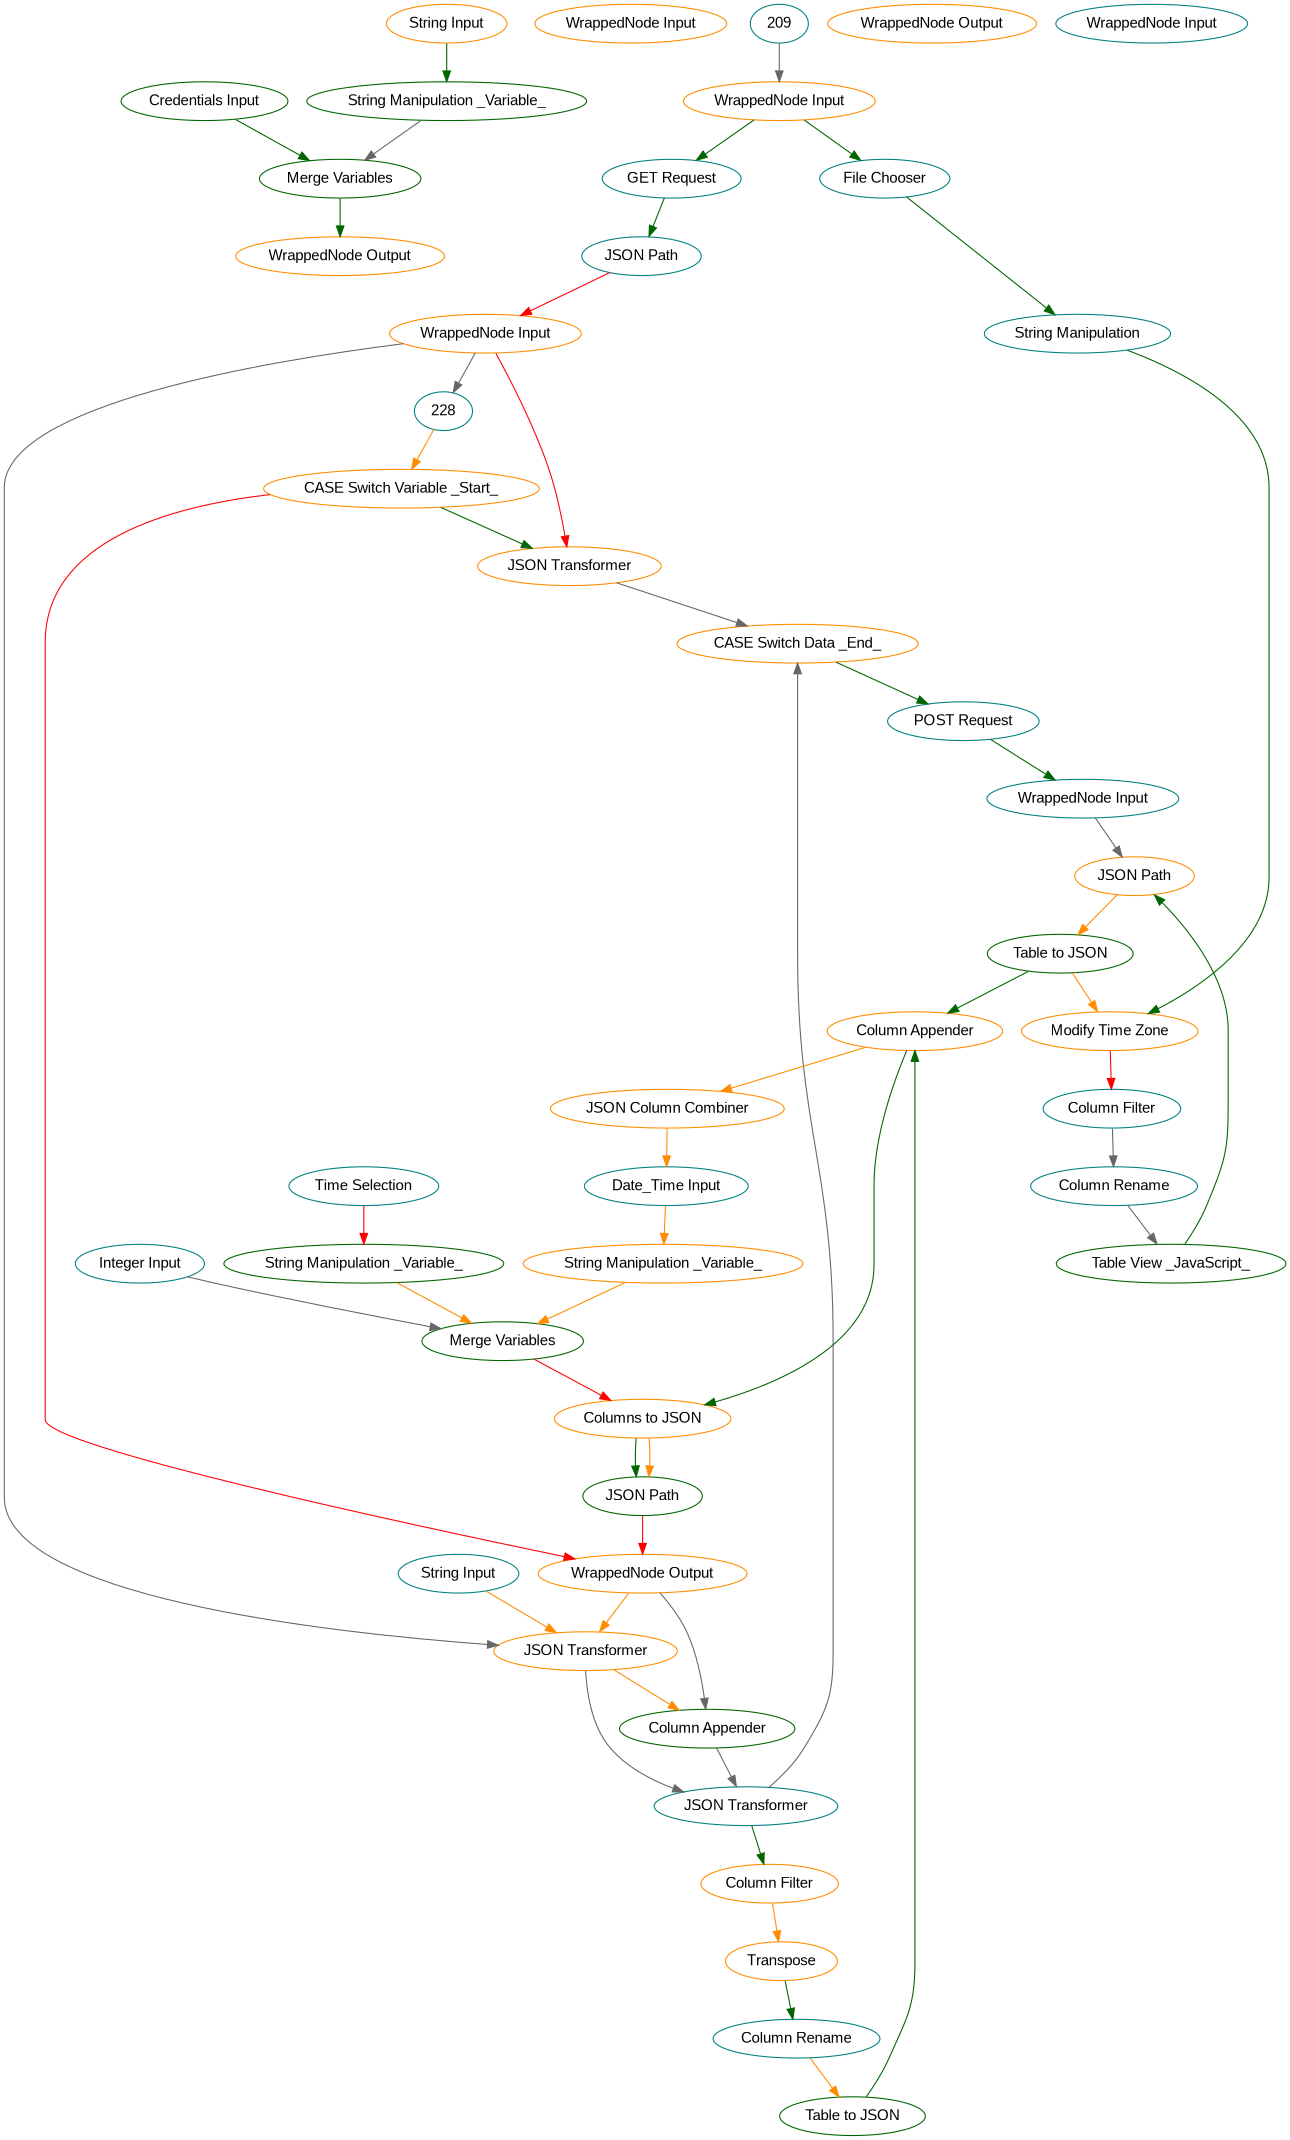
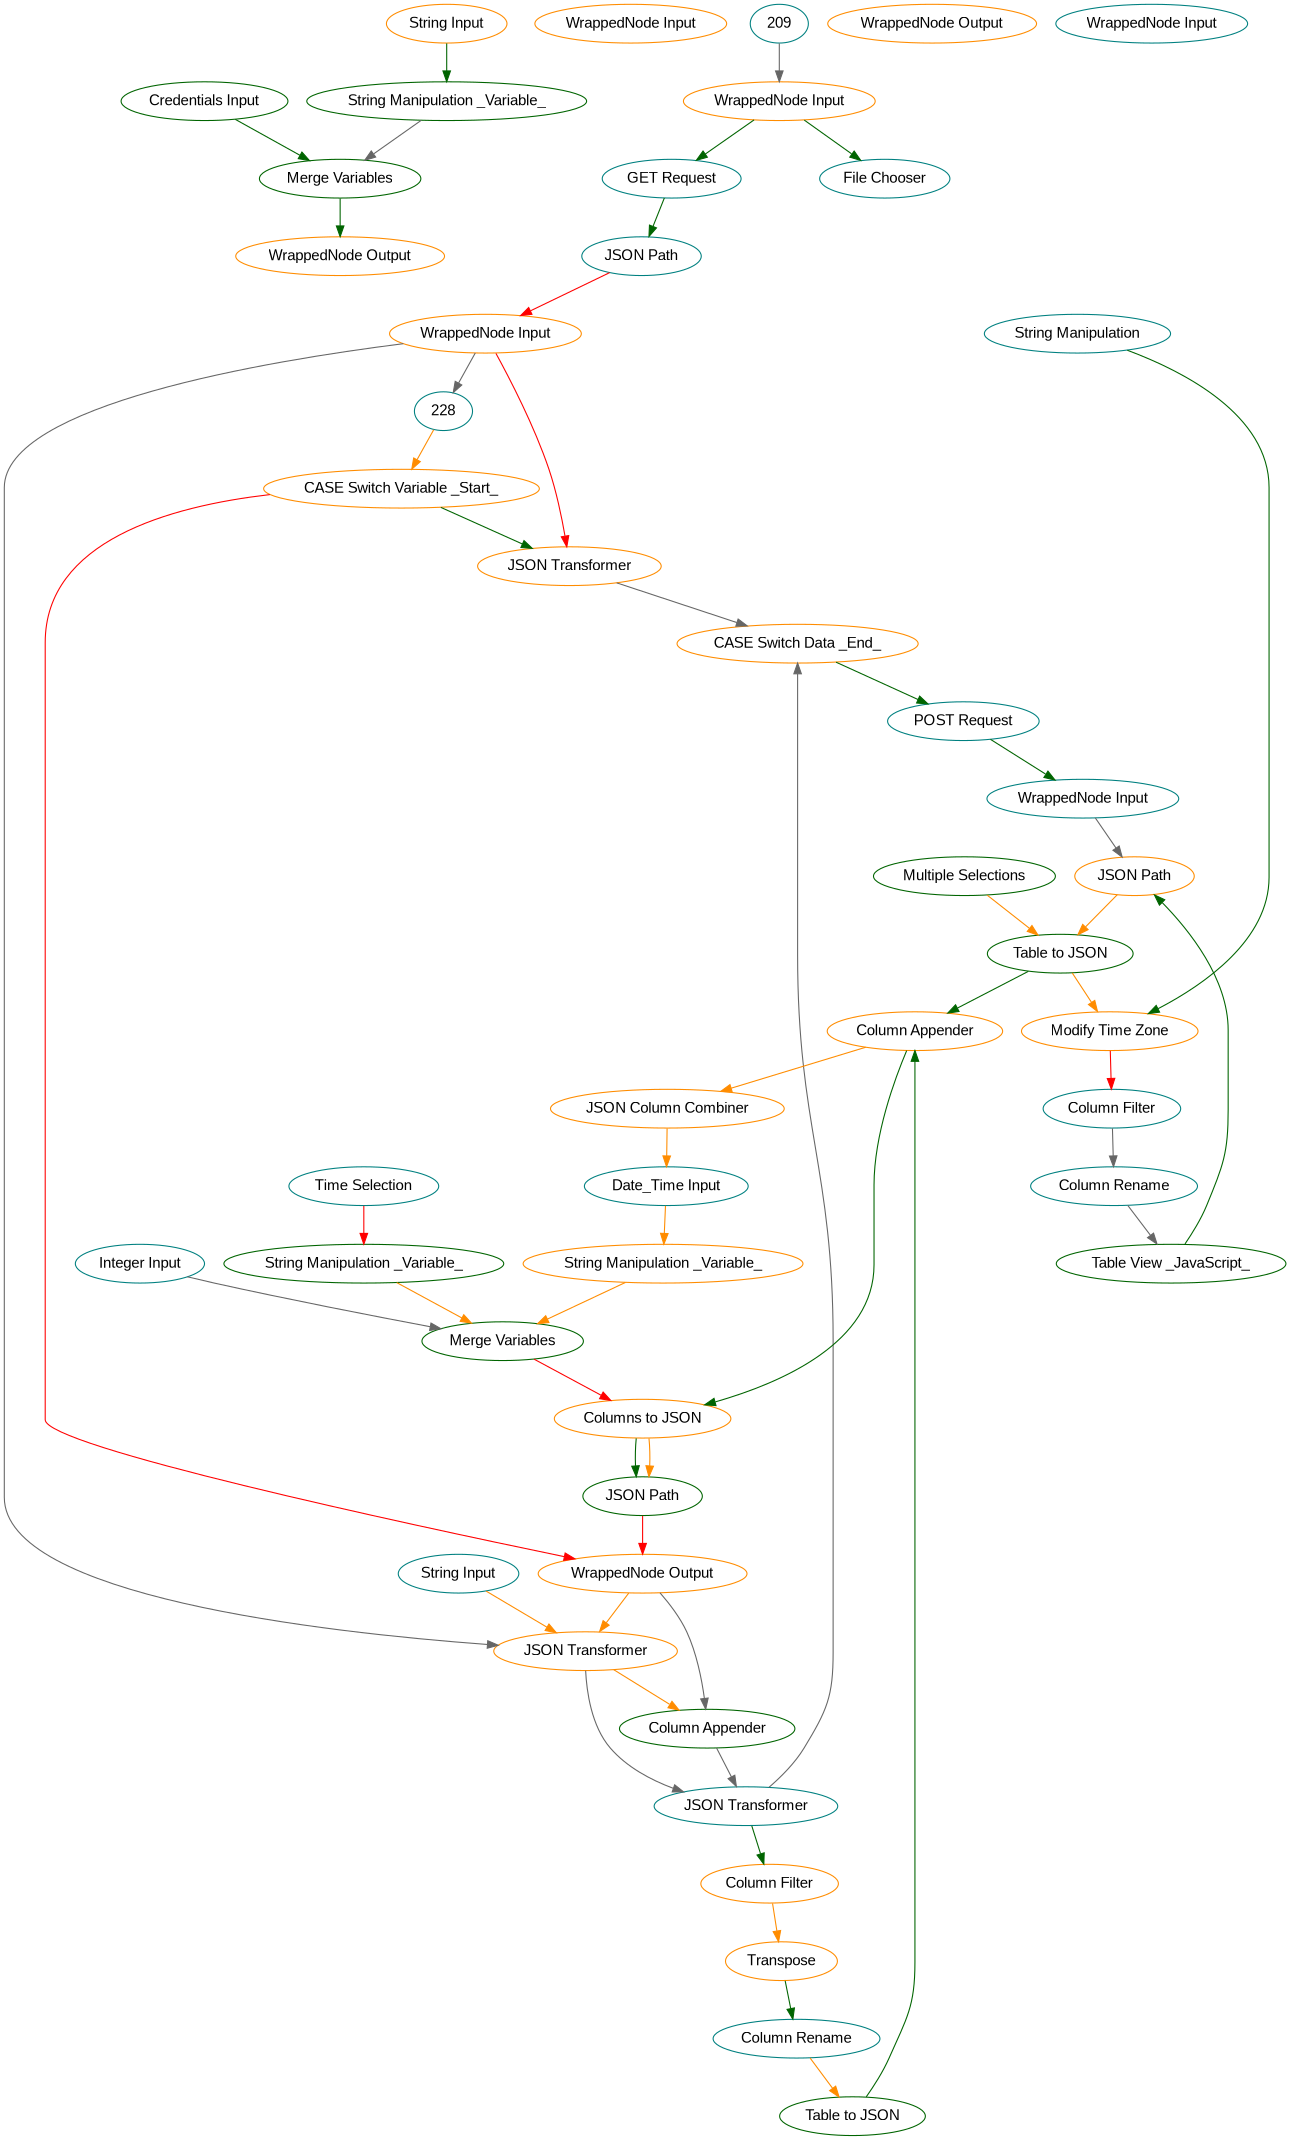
edge "File Chooser" -> "String Manipulation": removed
node "Multiple Selections": added
